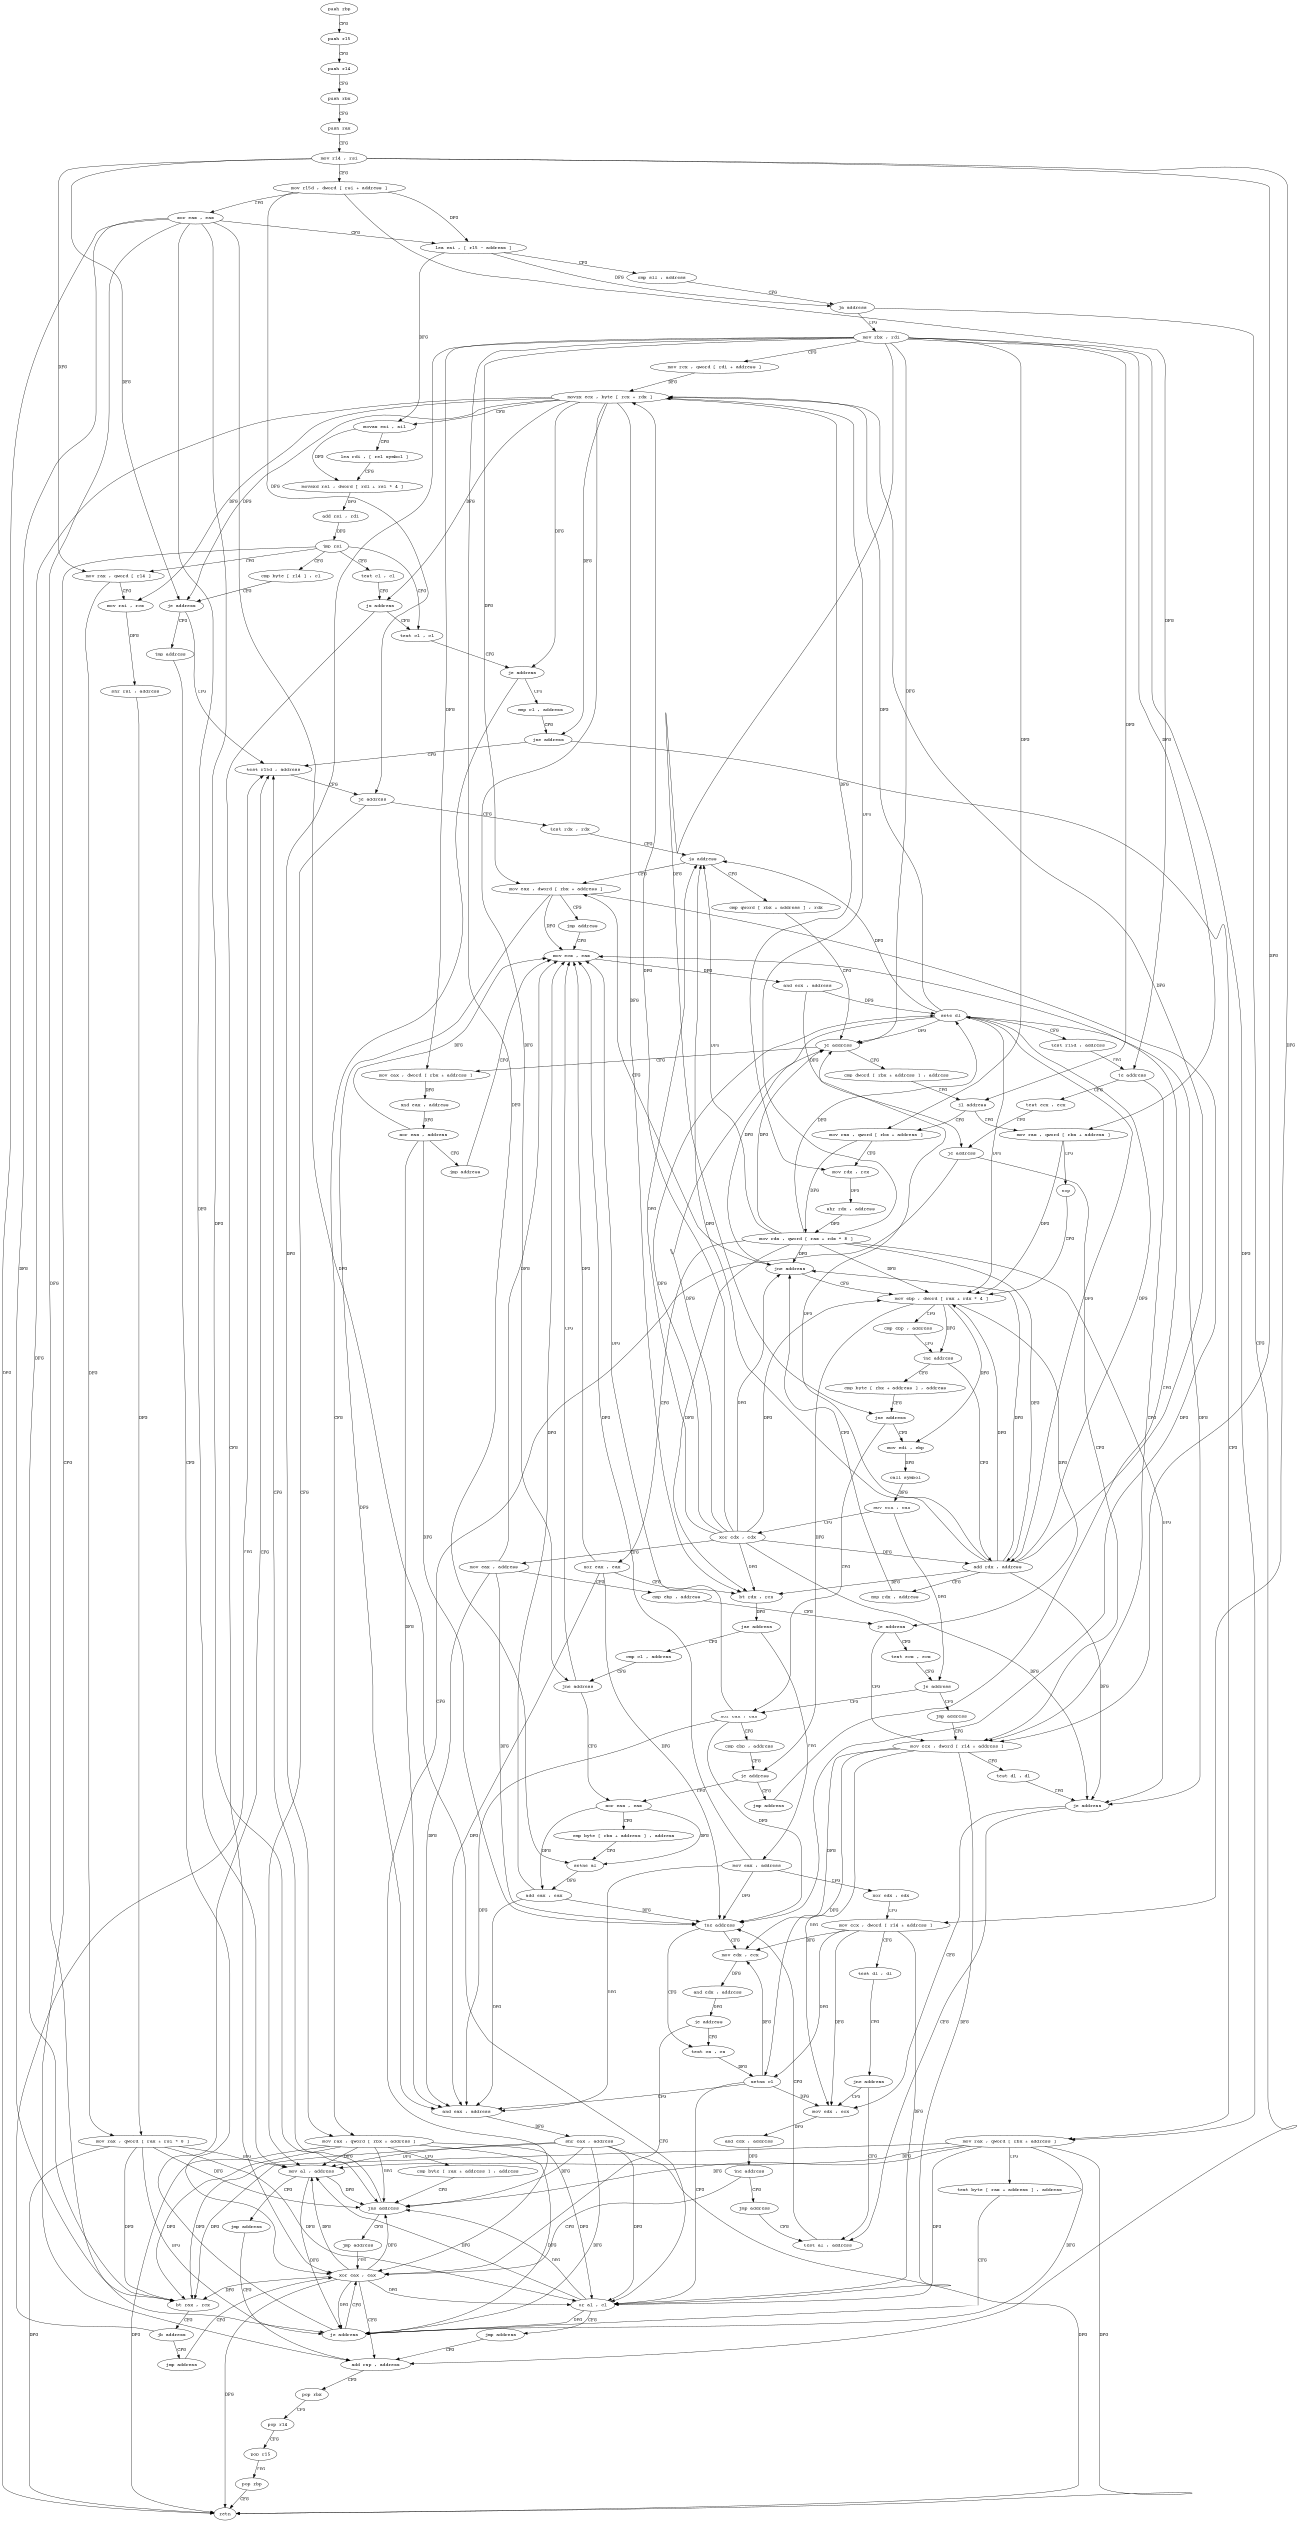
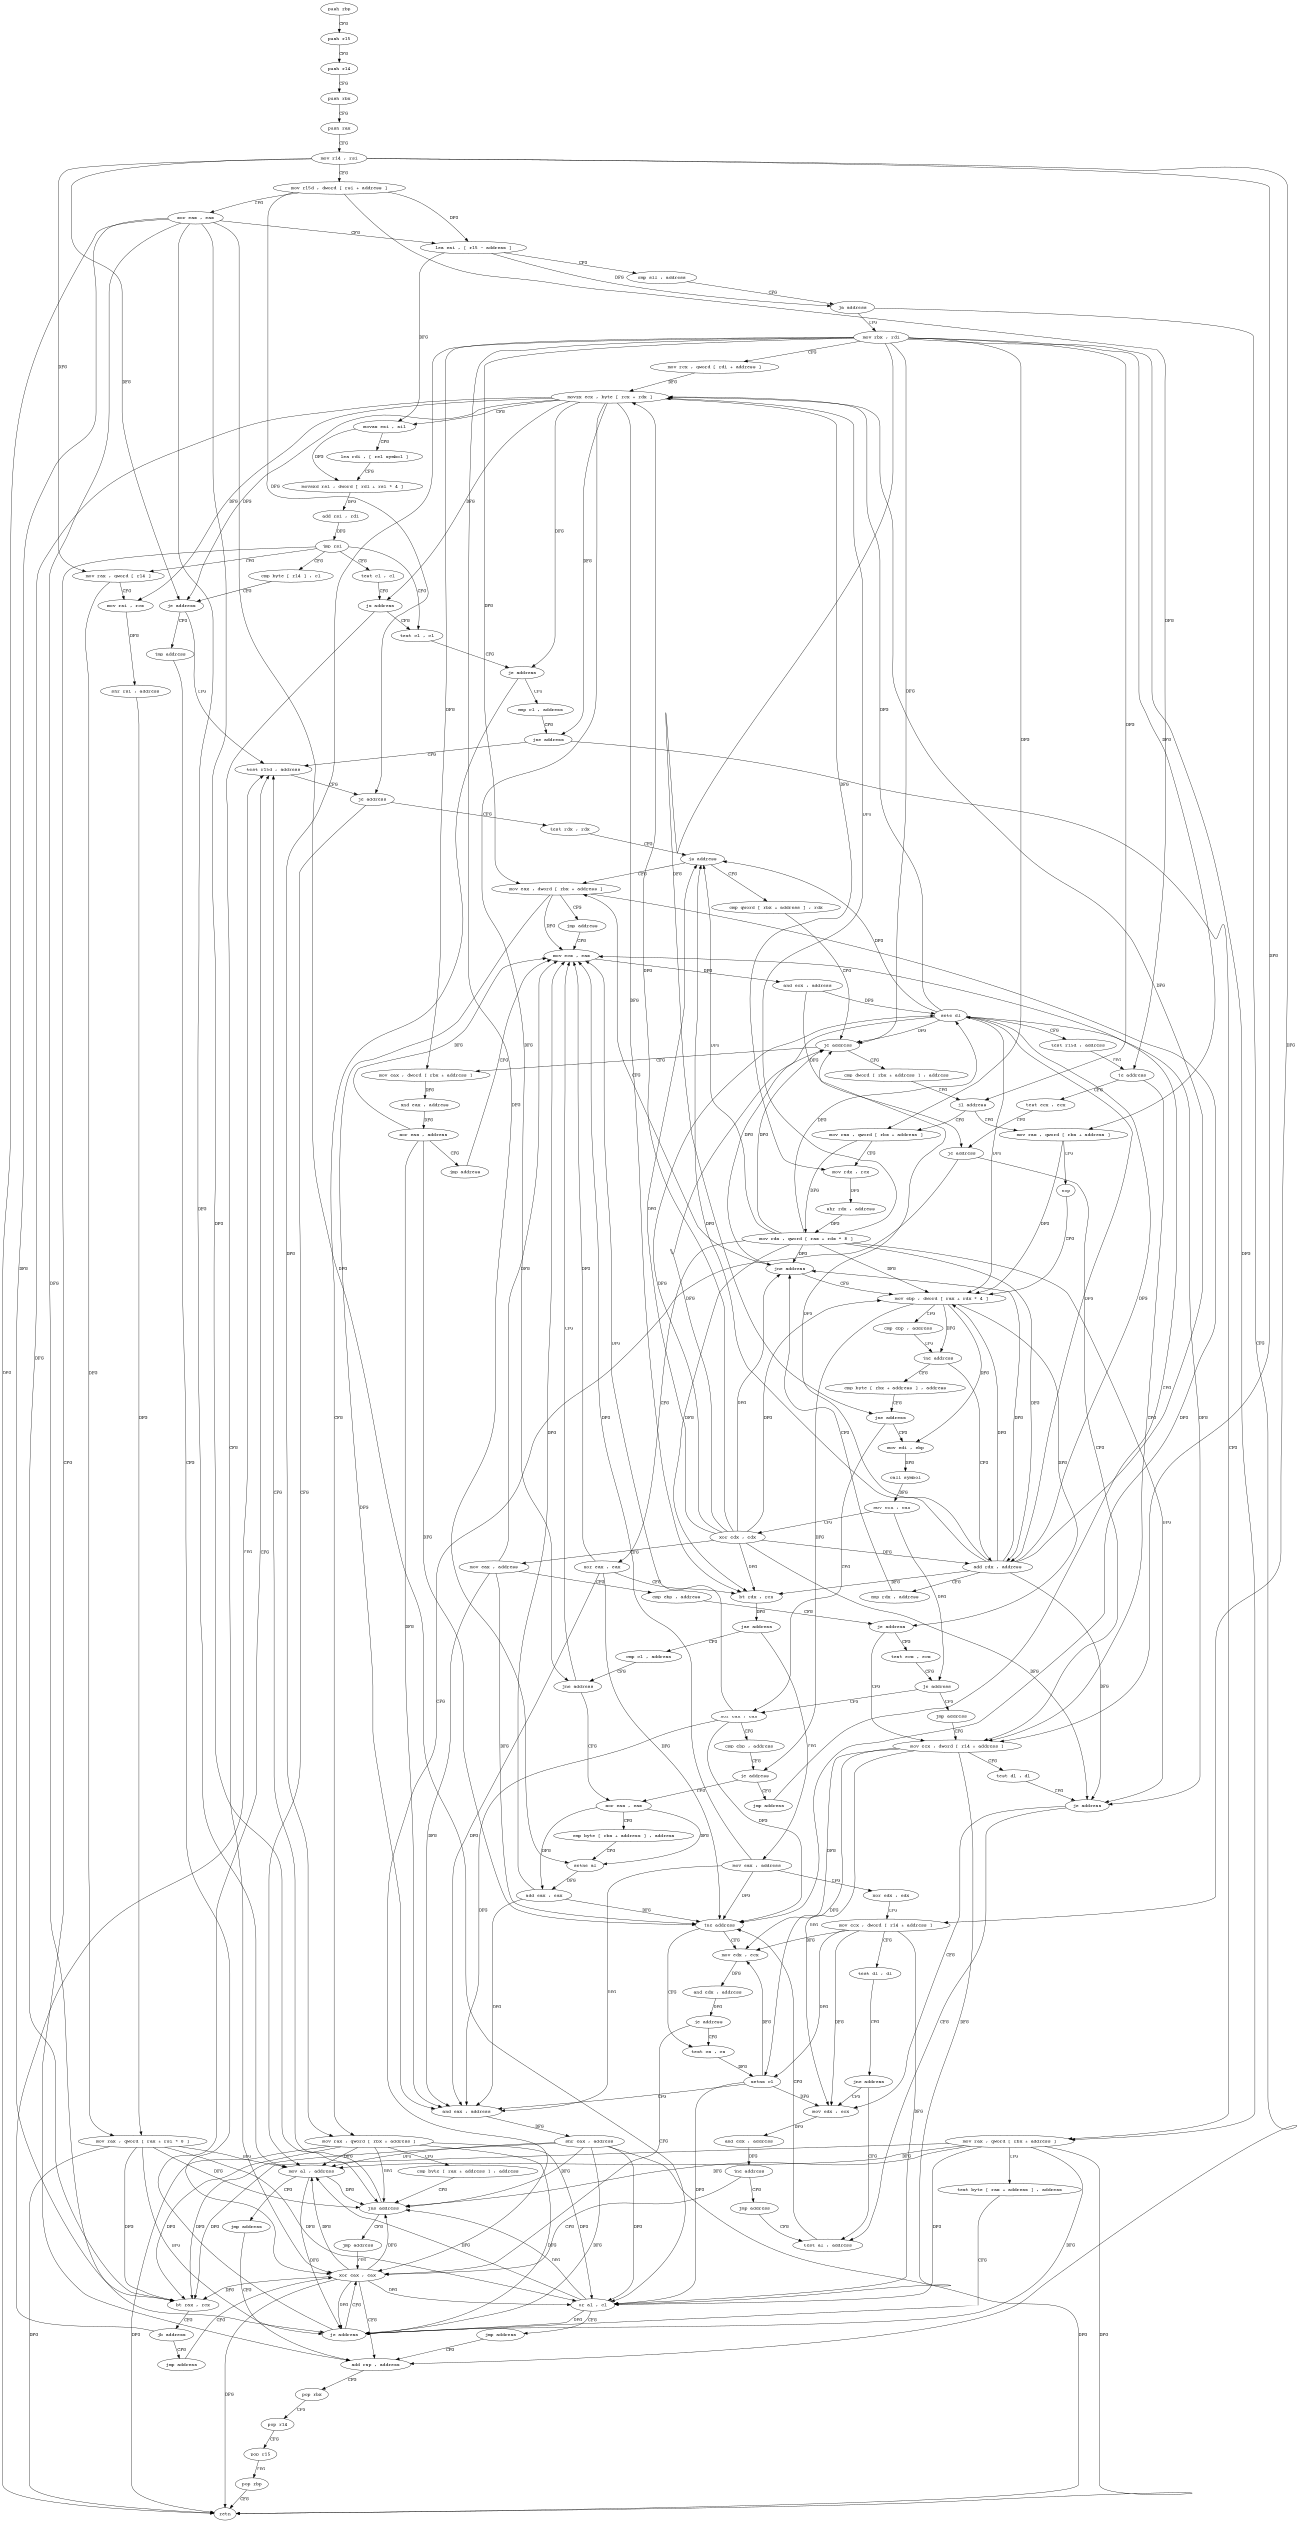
edge "setns cl" -> "or al , cl": label "CFG" -> "DFG"
